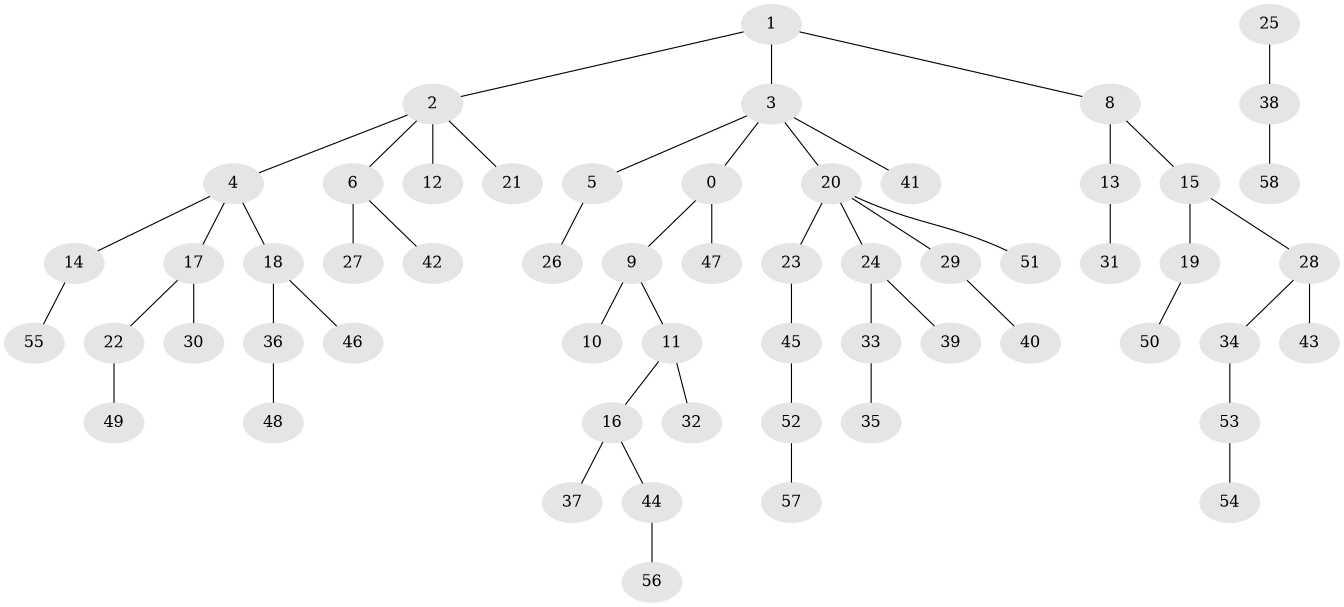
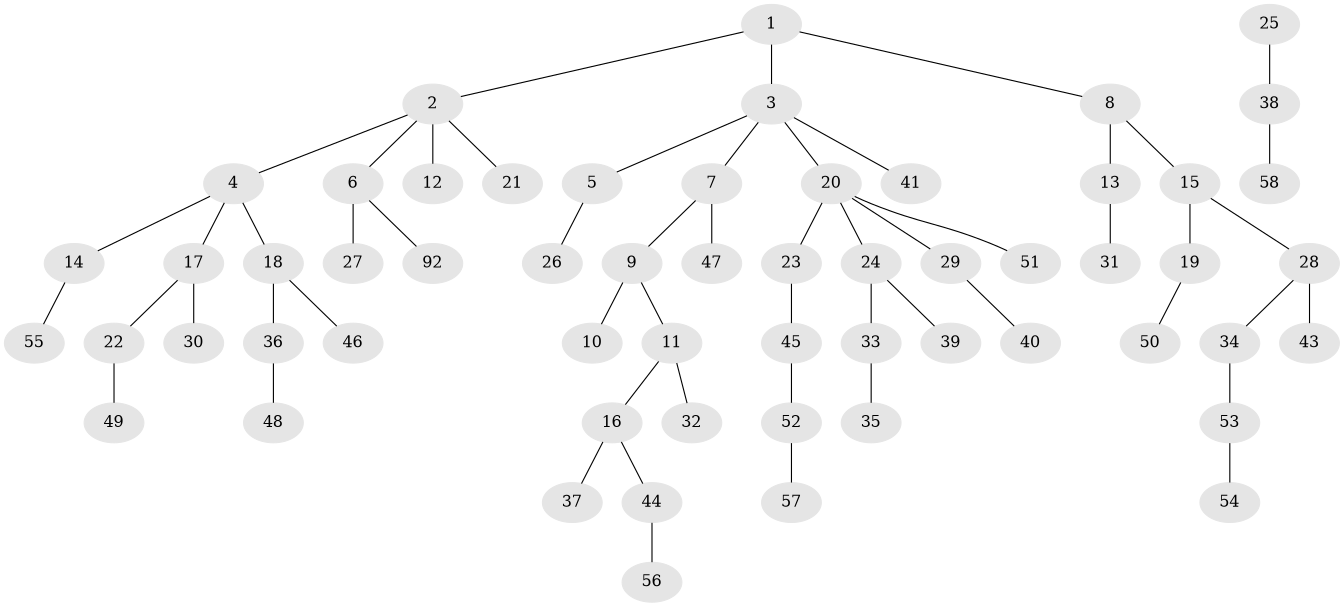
node "0": label "0" -> "7"
node "42": label "42" -> "92"
